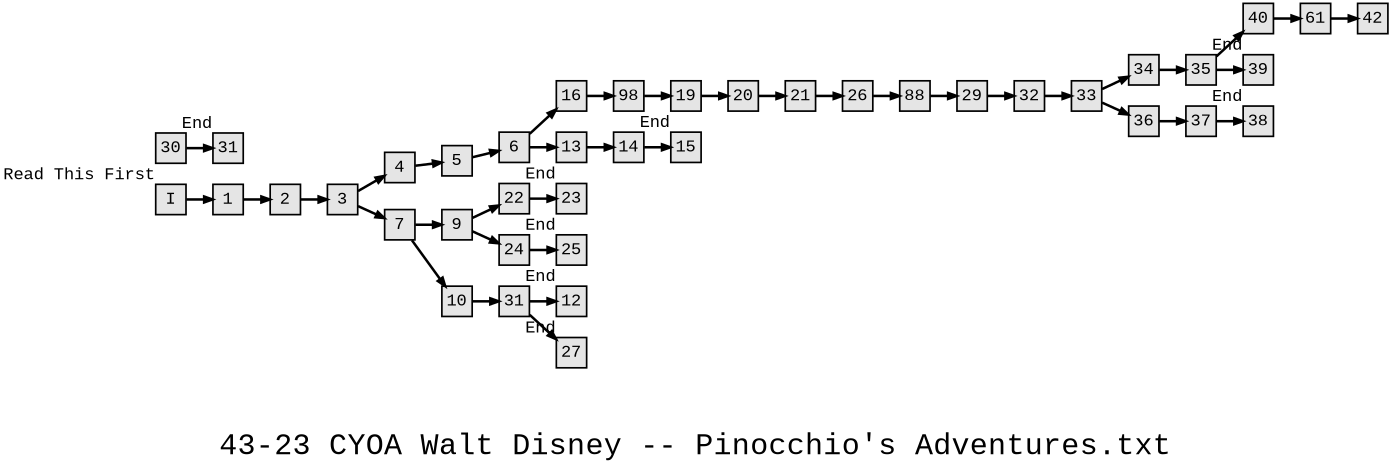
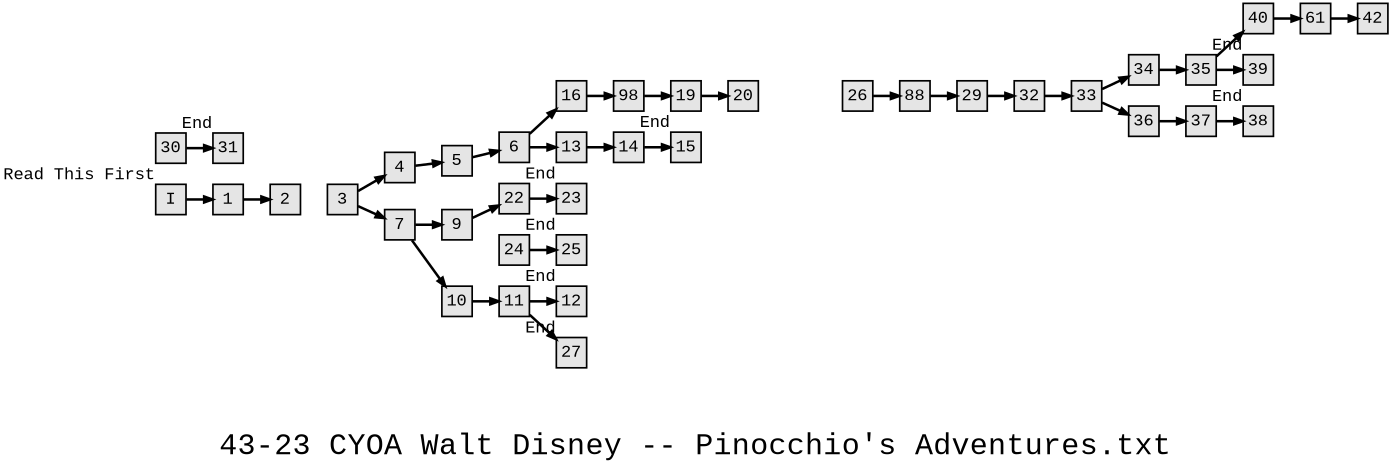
node "21": removed
edge "2" -> "3": removed
edge "9" -> "24": removed
node "31": label "31" -> "11"
